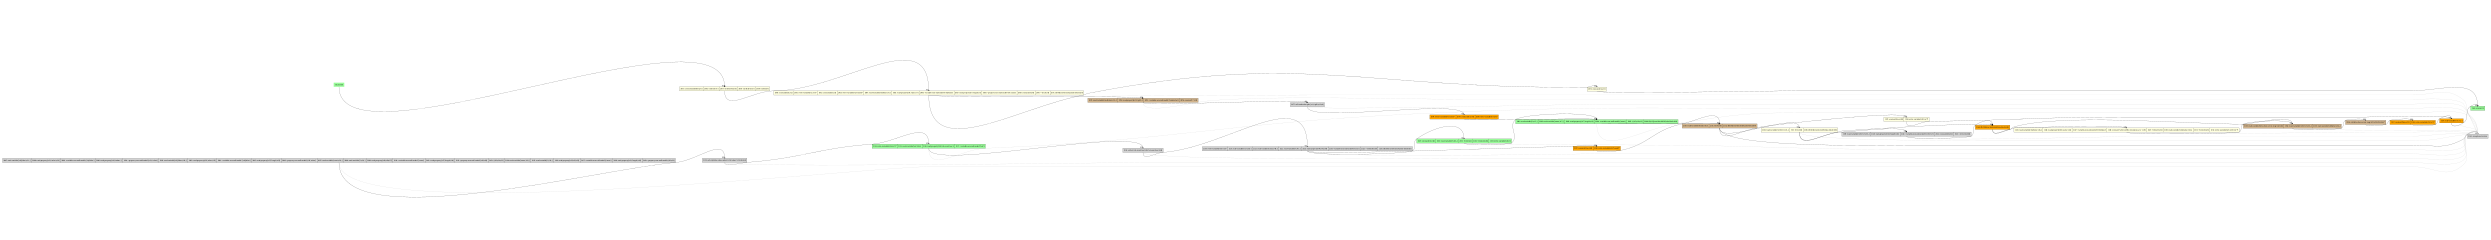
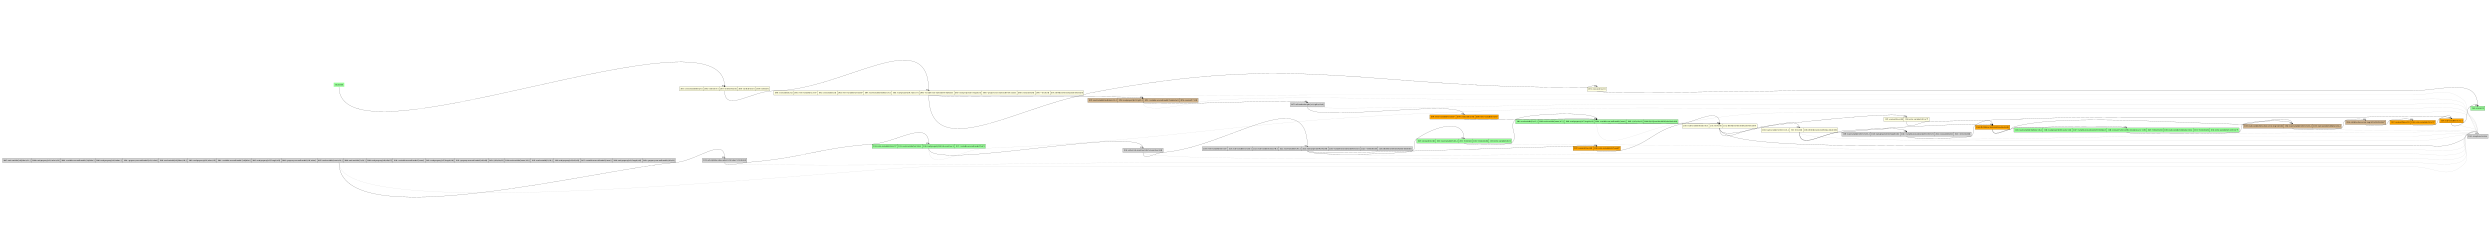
node "2110: read-variable['found',v19,-]": fillcolor tan -> lightyellow
node "2145: read-variable['objValue',v26,-]": fillcolor lightyellow -> palegreen
